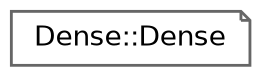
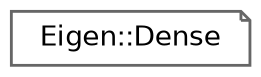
node "Dense::Dense": label "Dense::Dense" -> "Eigen::Dense"
